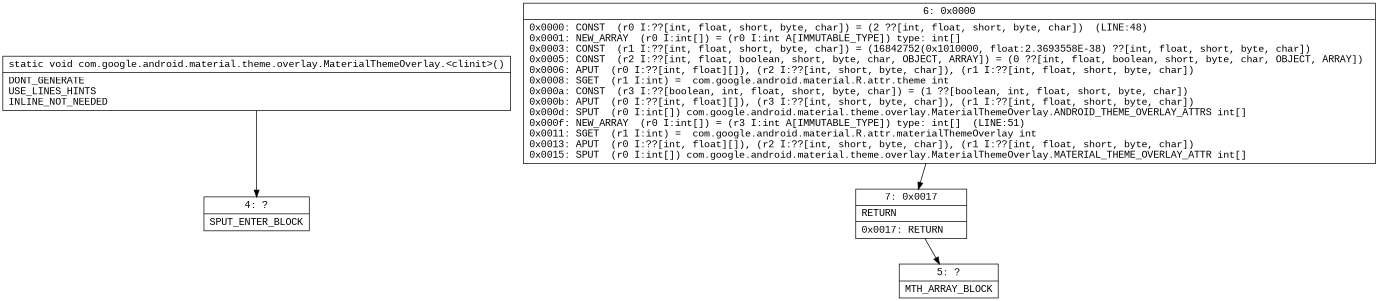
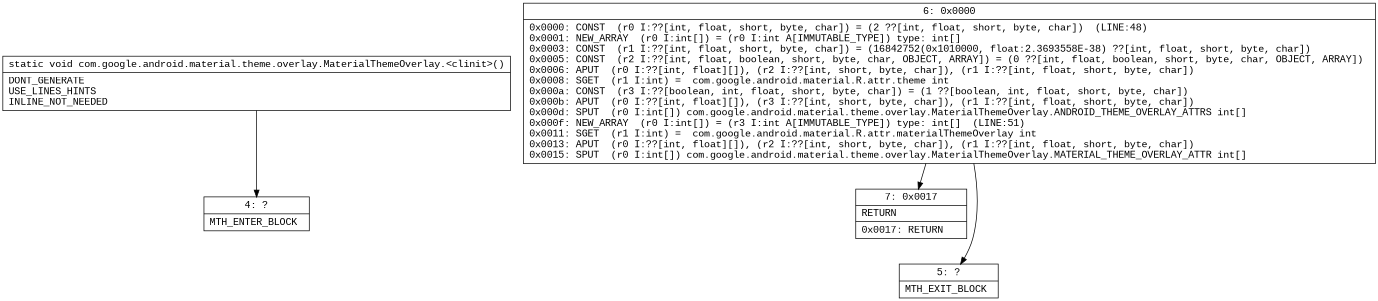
node "4: ?": text "SPUT_ENTER_BLOCK" -> "MTH_ENTER_BLOCK"
edge "7: 0x0017" -> "5: ?": now "6: 0x0000" -> "5: ?"
node "5: ?": text "MTH_ARRAY_BLOCK" -> "MTH_EXIT_BLOCK"
